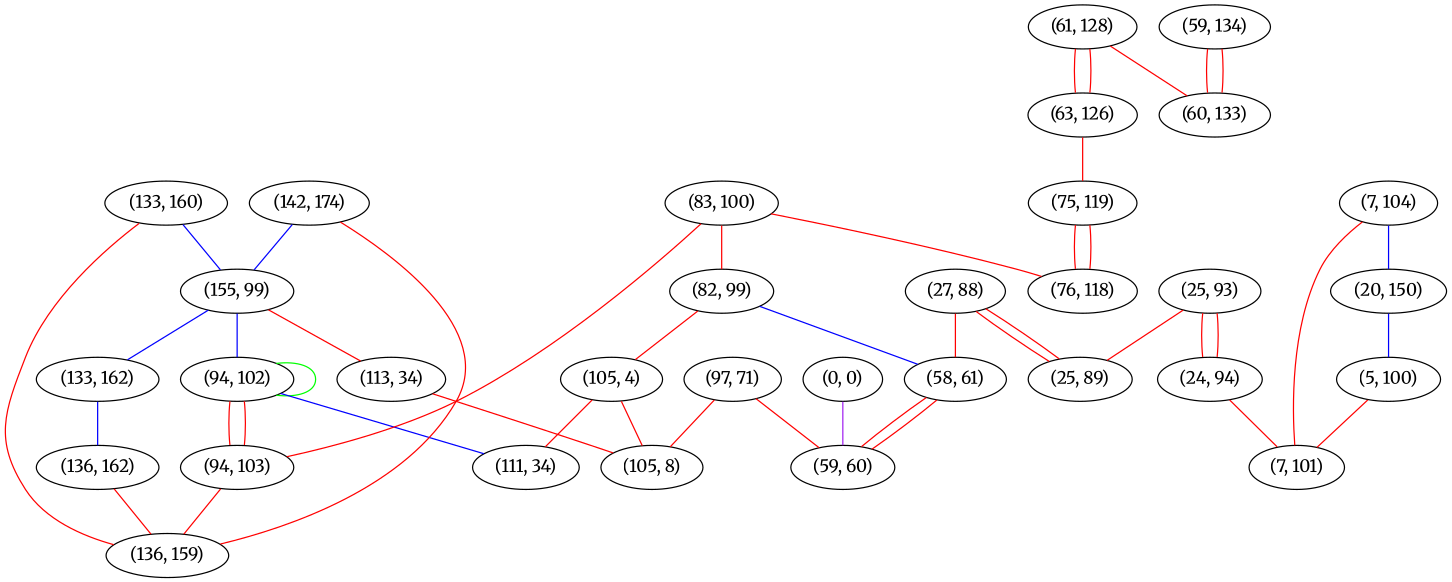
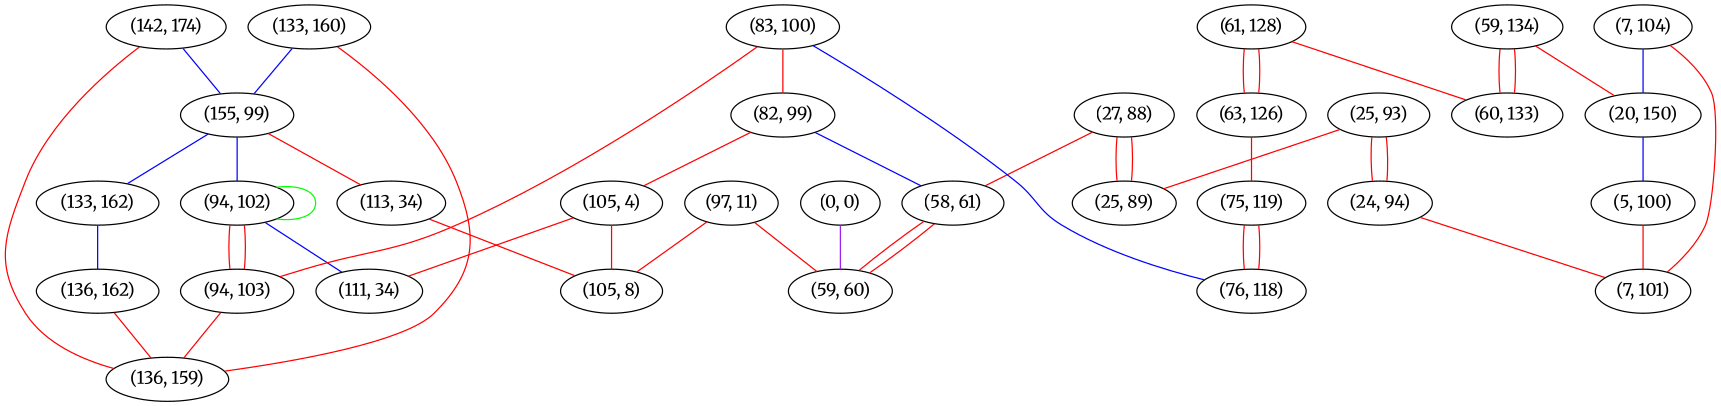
edge "(59, 134)" -- "(20, 150)": added
edge "(83, 100)" -- "(76, 118)": color red -> blue
node "(97, 71)": label "(97, 71)" -> "(97, 11)"
